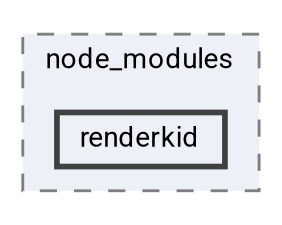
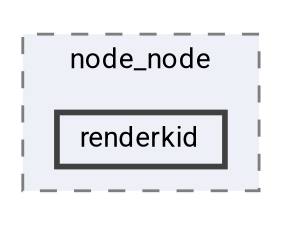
cluster "node_modules": label "node_modules" -> "node_node"
